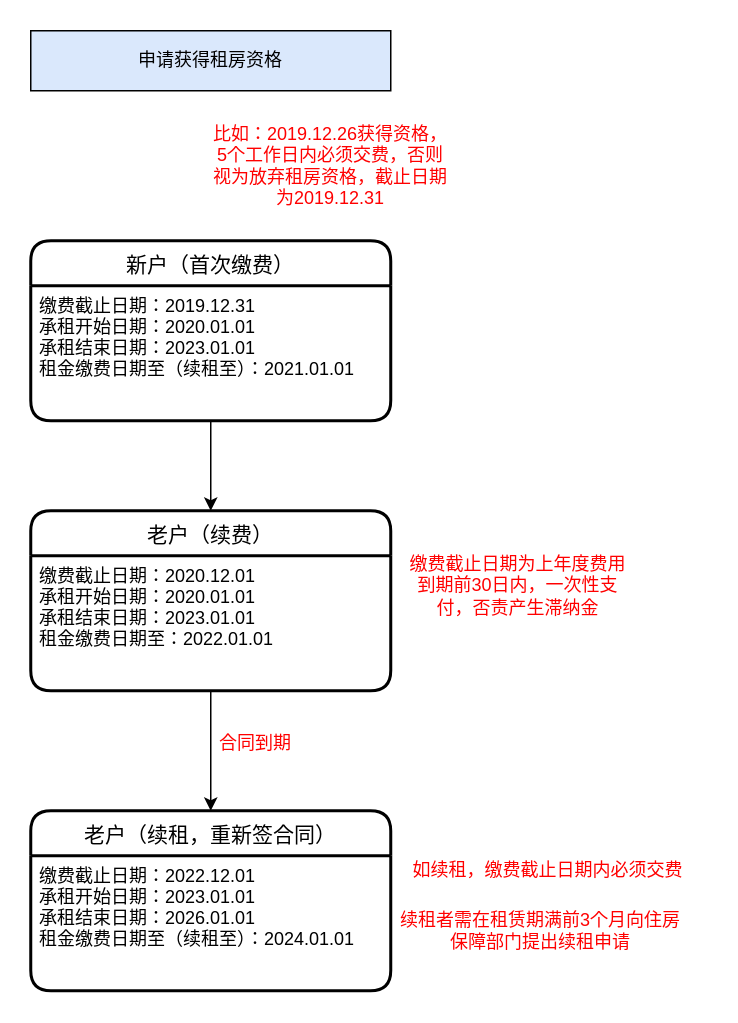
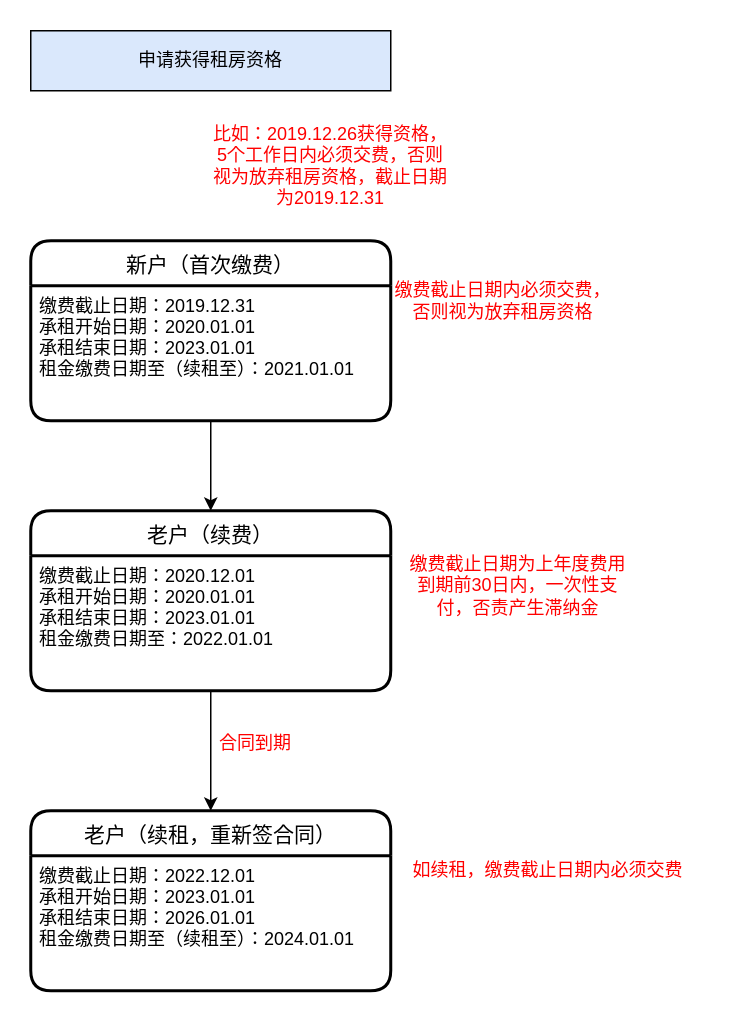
node "缴费截止日期内必须交费，否则视为放弃租房资格": added
node "续租者需在租赁期满前3个月向住房保障部门提出续租申请": removed
